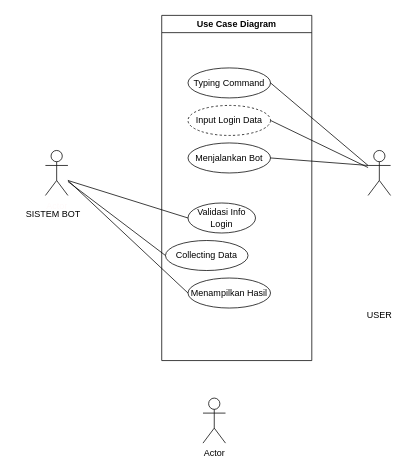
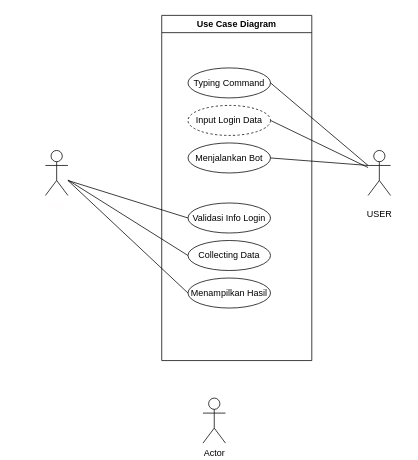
node "SISTEM BOT": removed
node "Validasi Info Login": size 68x30 -> 83x30
node "Collecting Data": moved (207, 255) -> (229, 255)
node "USER": moved (379, 315) -> (379, 214)
